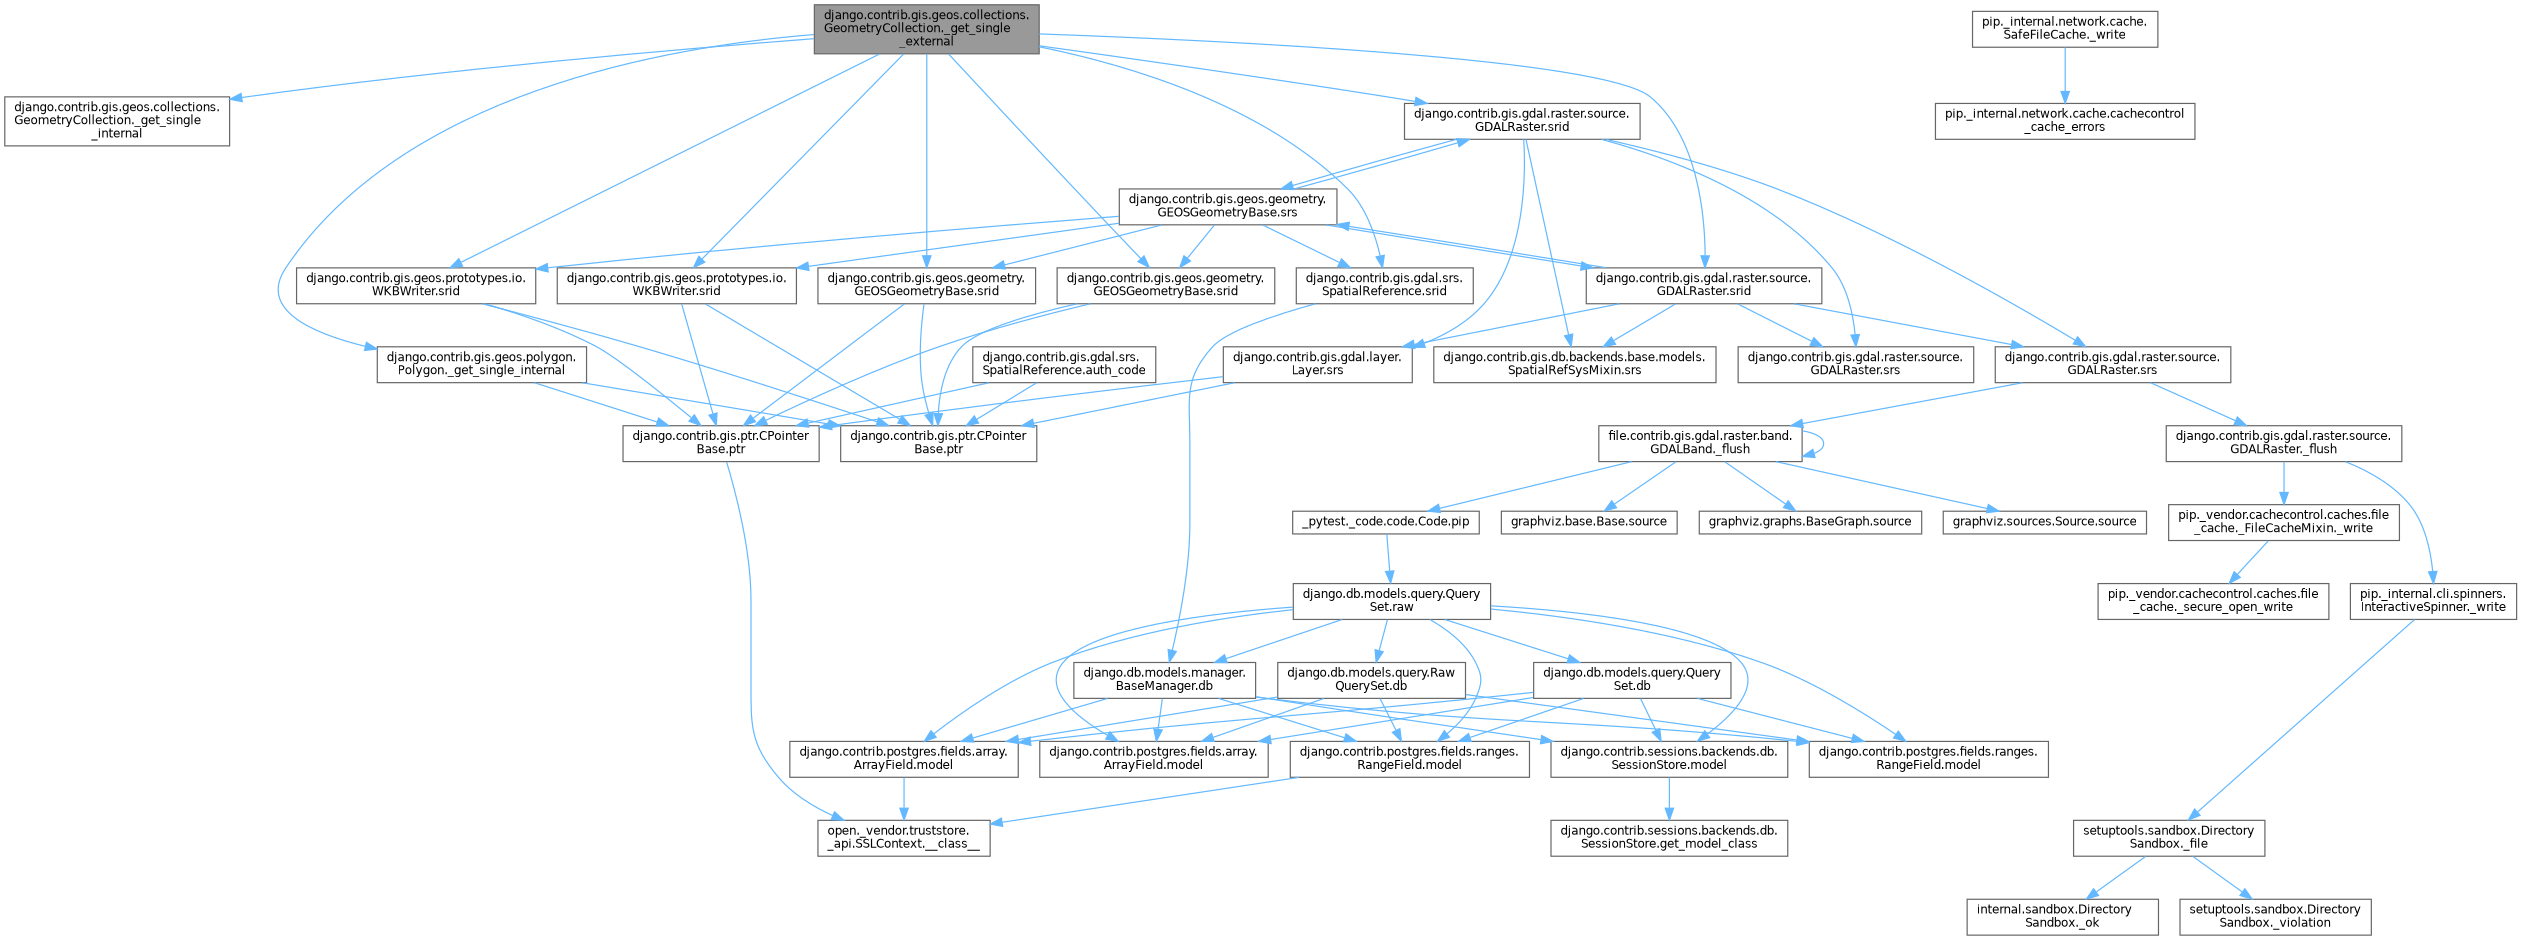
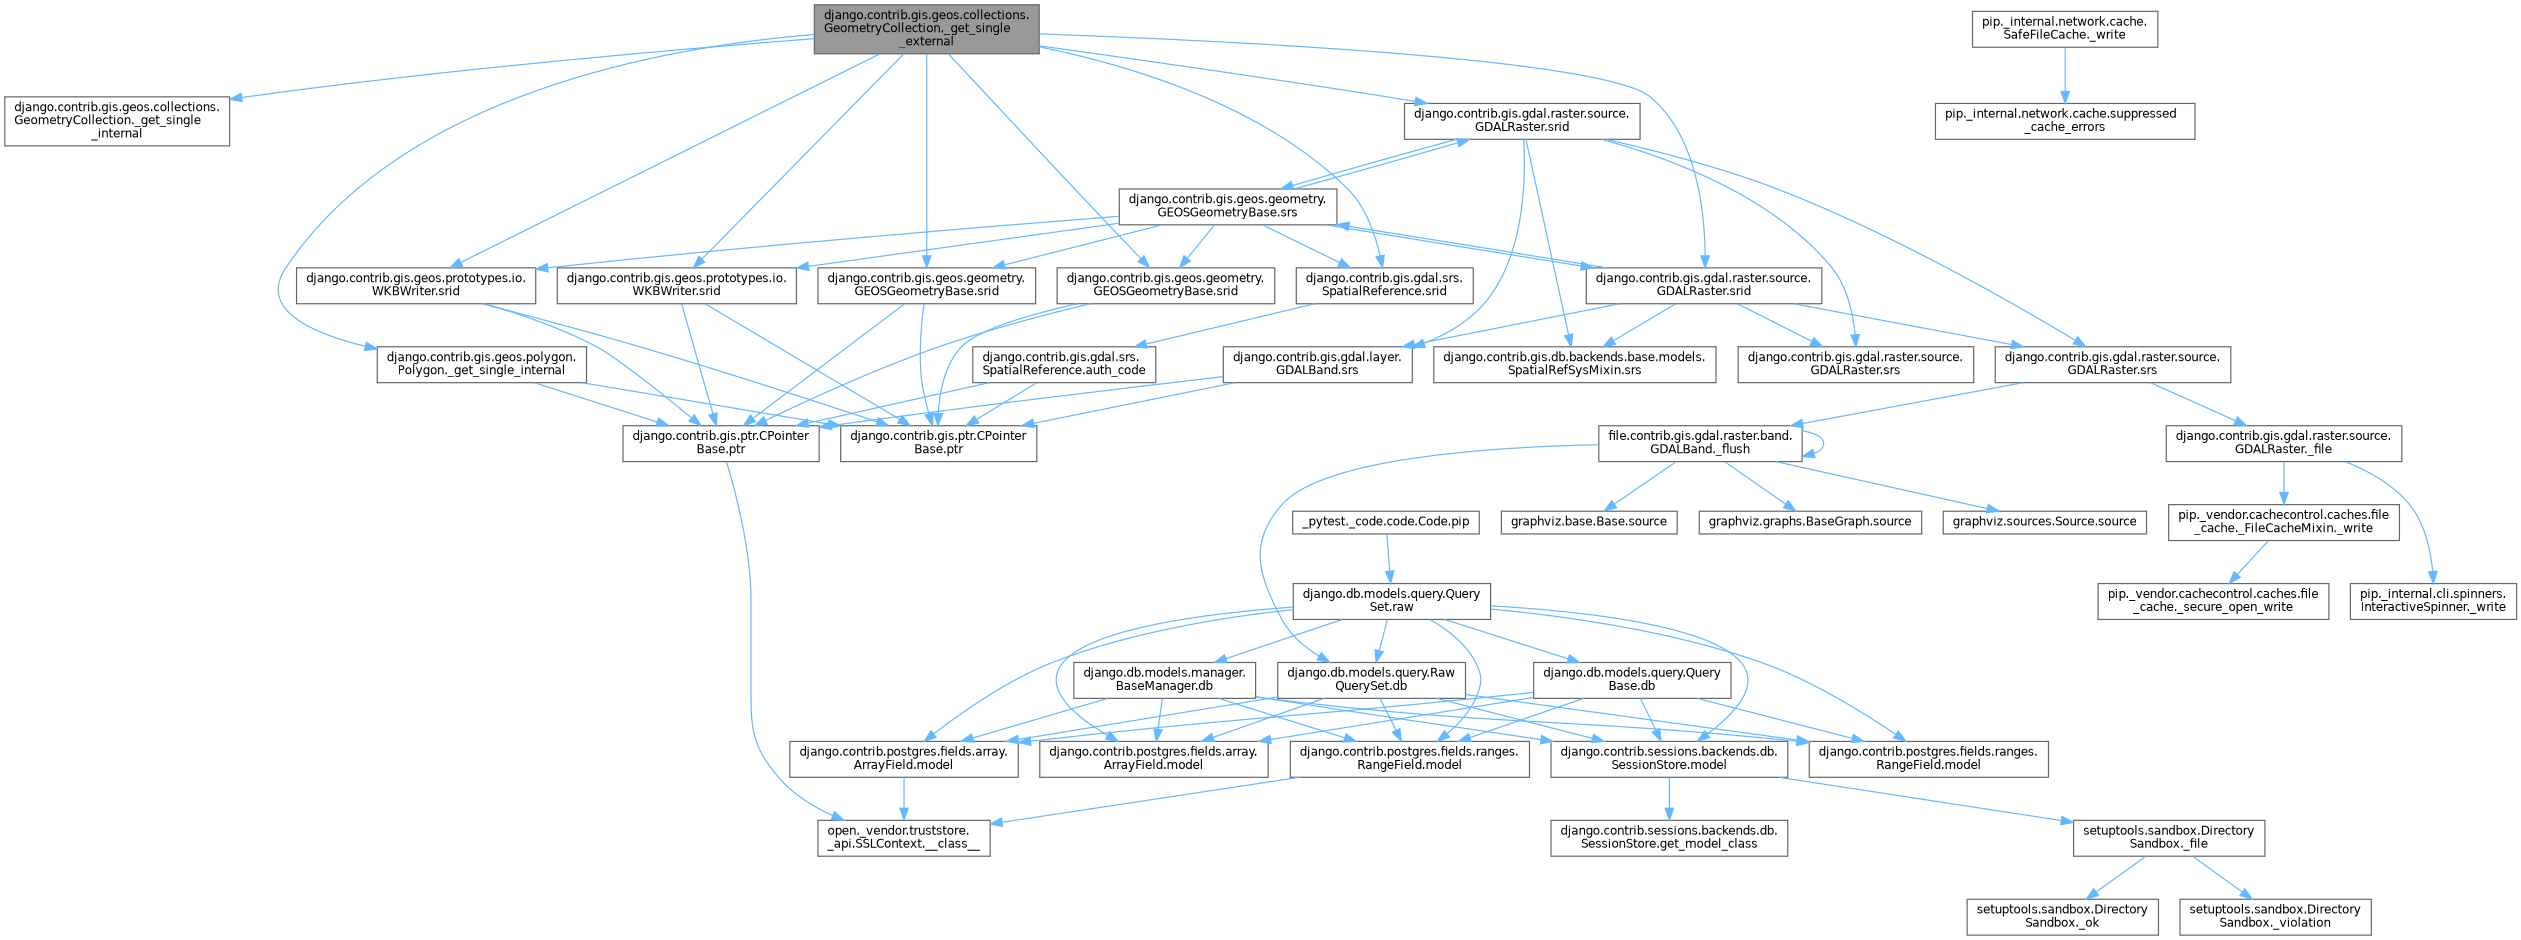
node "pip._internal.network.cache.cachecontrol _cache_errors": label "pip._internal.network.cache.cachecontrol _cache_errors" -> "pip._internal.network.cache.suppressed _cache_errors"
node "django.contrib.gis.gdal.layer. Layer.srs": label "django.contrib.gis.gdal.layer. Layer.srs" -> "django.contrib.gis.gdal.layer. GDALBand.srs"
edge "django.contrib.gis.gdal.srs. SpatialReference.srid" -> "django.db.models.manager. BaseManager.db": now "django.contrib.gis.gdal.srs. SpatialReference.srid" -> "django.contrib.gis.gdal.srs. SpatialReference.auth_code"
node "django.contrib.gis.gdal.raster.source. GDALRaster._flush": label "django.contrib.gis.gdal.raster.source. GDALRaster._flush" -> "django.contrib.gis.gdal.raster.source. GDALRaster._file"
edge "file.contrib.gis.gdal.raster.band. GDALBand._flush" -> "_pytest._code.code.Code.pip": now "file.contrib.gis.gdal.raster.band. GDALBand._flush" -> "django.db.models.query.Raw QuerySet.db"
node "django.db.models.query.Query Set.db": label "django.db.models.query.Query Set.db" -> "django.db.models.query.Query Base.db"
edge "pip._internal.cli.spinners. InteractiveSpinner._write" -> "setuptools.sandbox.Directory Sandbox._file": now "django.contrib.sessions.backends.db. SessionStore.model" -> "setuptools.sandbox.Directory Sandbox._file"
edge "django.db.models.query.Raw QuerySet.db" -> "django.contrib.sessions.backends.db. SessionStore.model": added
node "internal.sandbox.Directory Sandbox._ok": label "internal.sandbox.Directory Sandbox._ok" -> "setuptools.sandbox.Directory Sandbox._ok"
